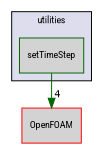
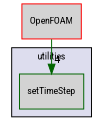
edge "setTimeStep" -> "OpenFOAM": reversed
